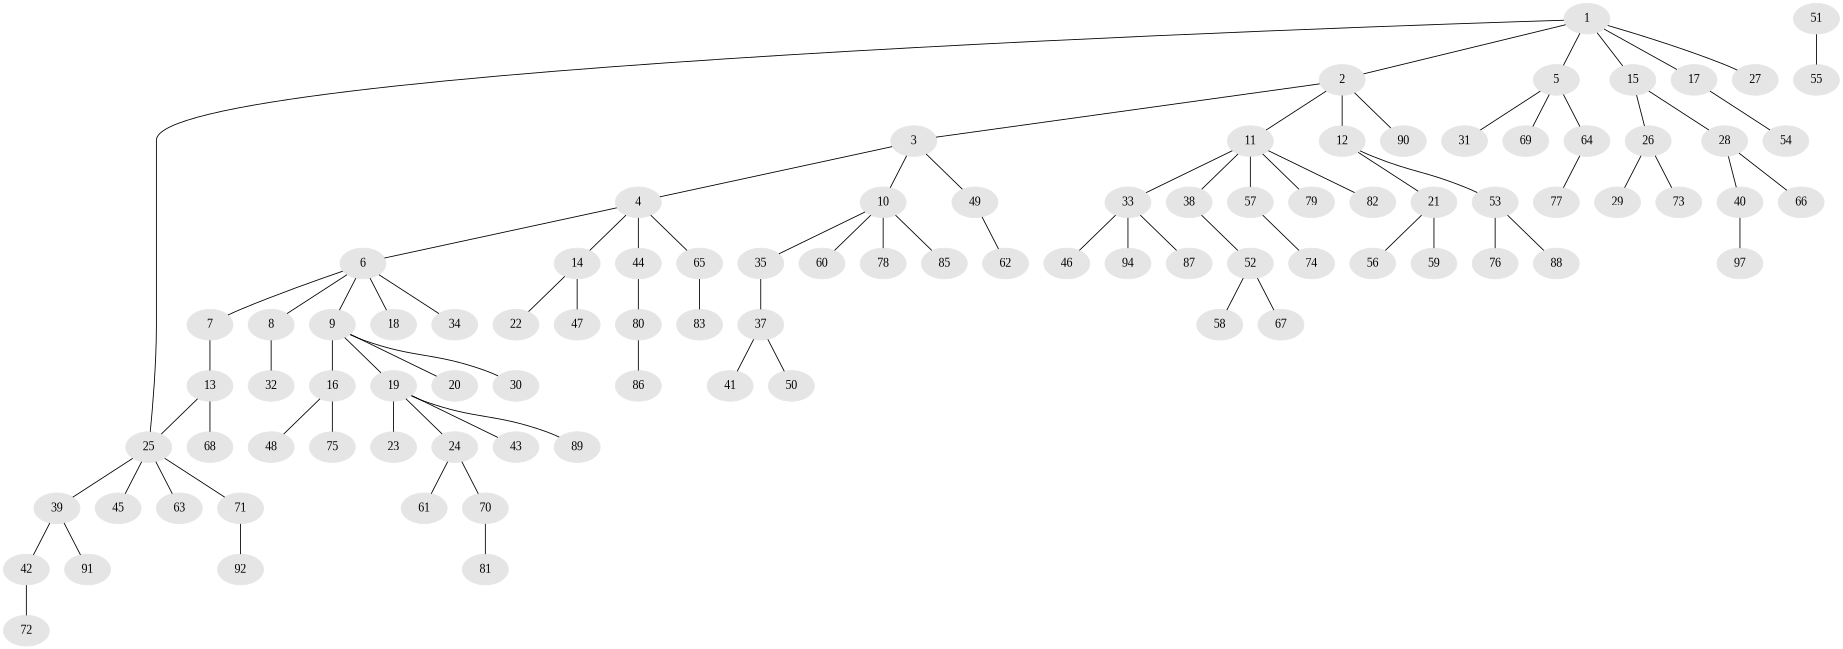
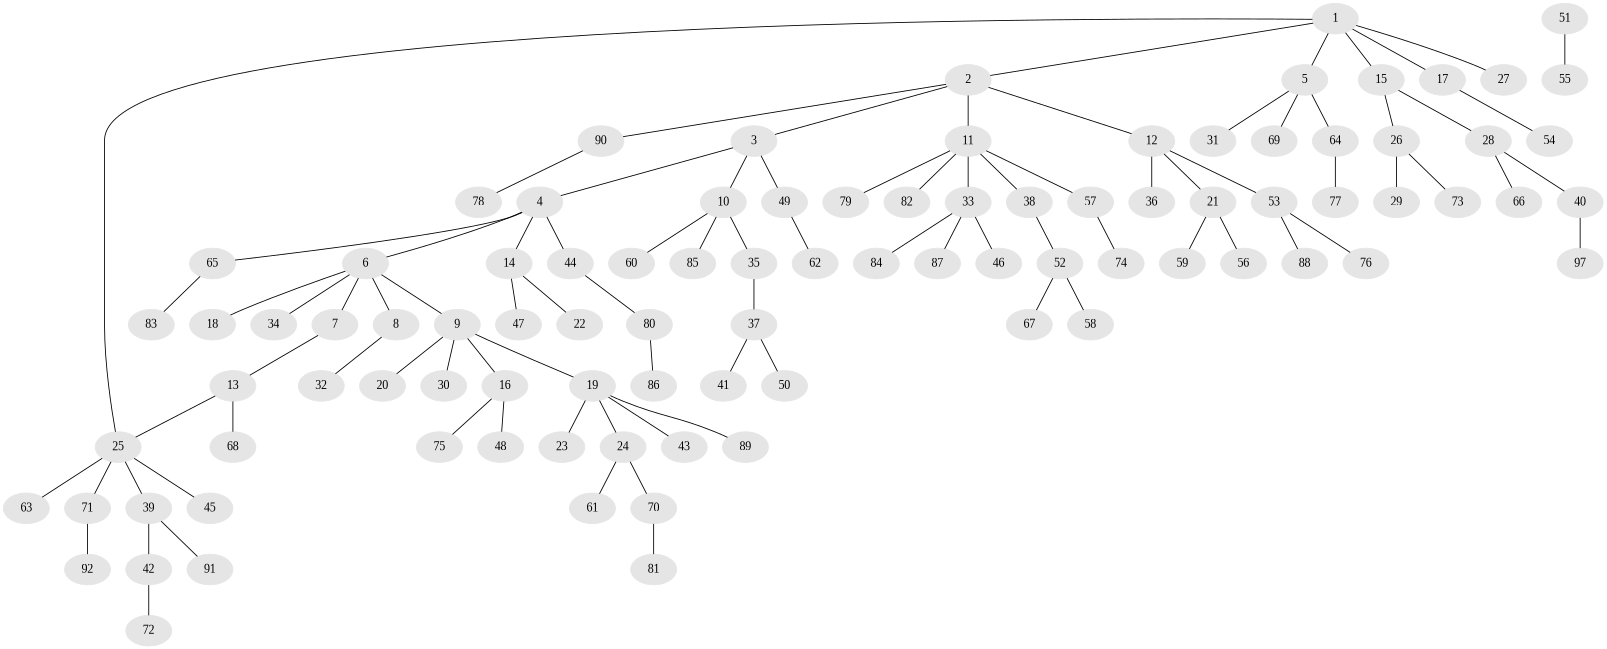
node "36": added
edge "10" -- "78": now "90" -- "78"
node "94": label "94" -> "84"
